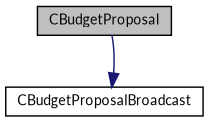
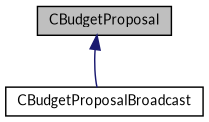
edge "CBudgetProposal" -> "CBudgetProposalBroadcast": reversed
